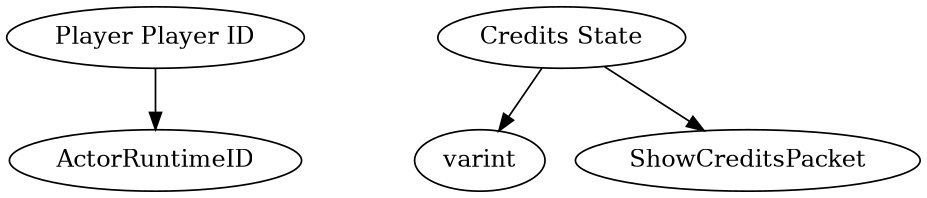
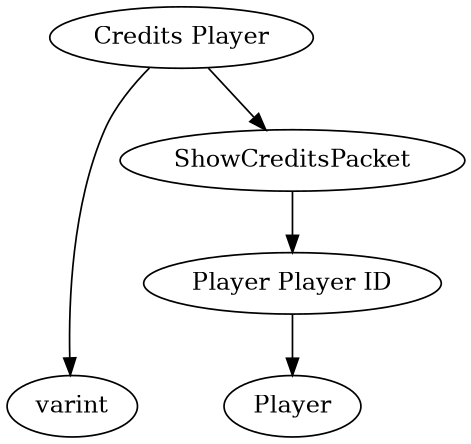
node "Credits State": label "Credits State" -> "Credits Player"
node "ActorRuntimeID": label "ActorRuntimeID" -> "Player"
edge "ShowCreditsPacket" -> "Player Player ID": added
